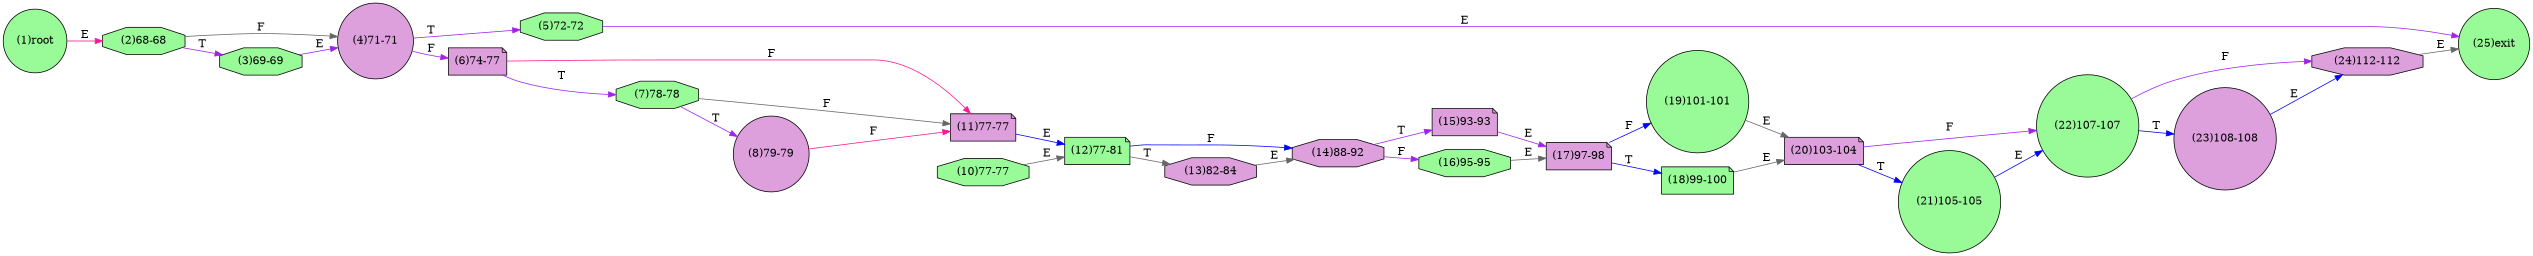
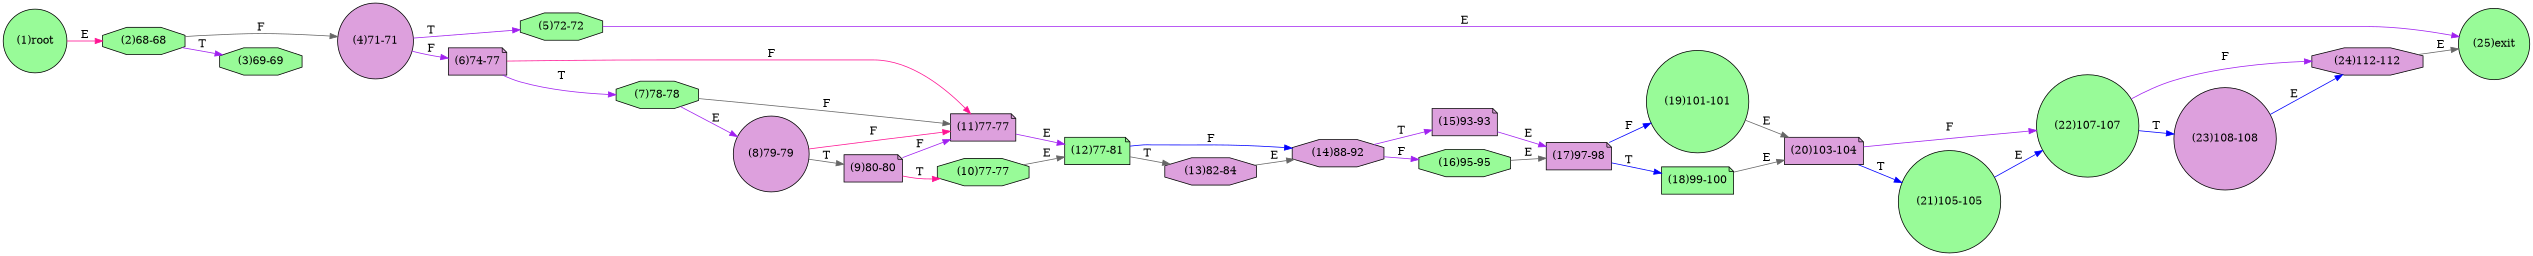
edge "(3)69-69" -> "(4)71-71": removed, label "E"
edge "(7)78-78" -> "(8)79-79": label "T" -> "E"
edge "(11)77-77" -> "(12)77-81": color blue -> purple
node "(9)80-80": added
